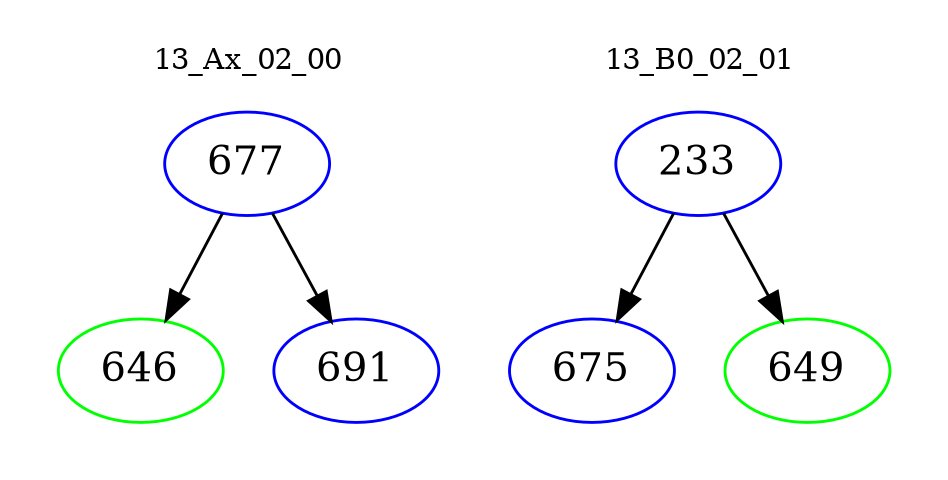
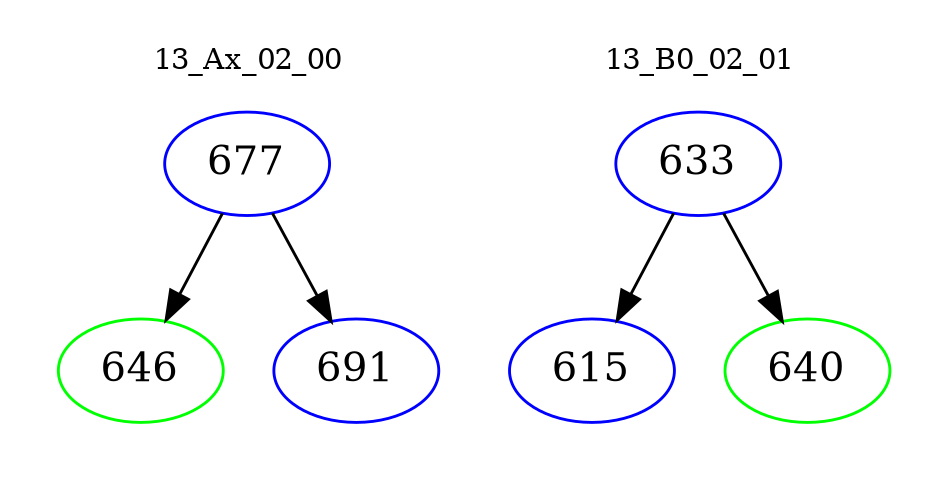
node "233": label "233" -> "633"
node "675": label "675" -> "615"
node "649": label "649" -> "640"
